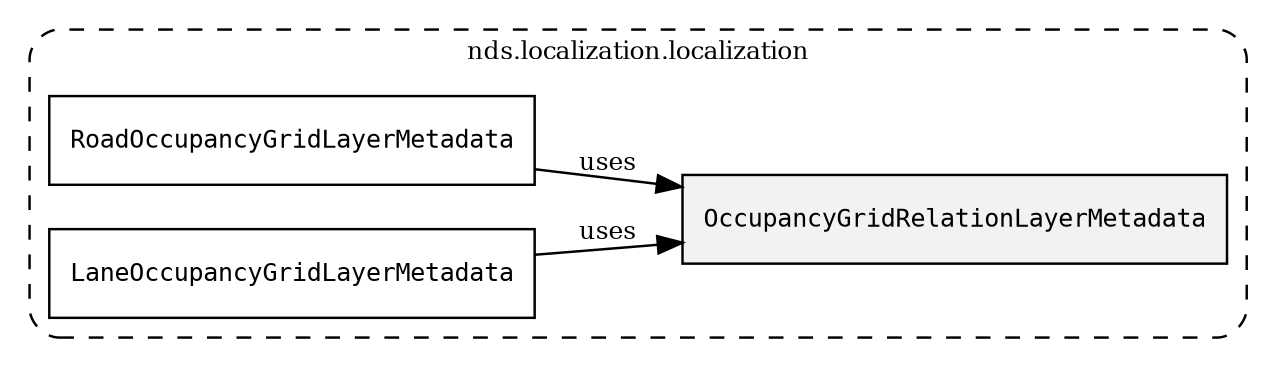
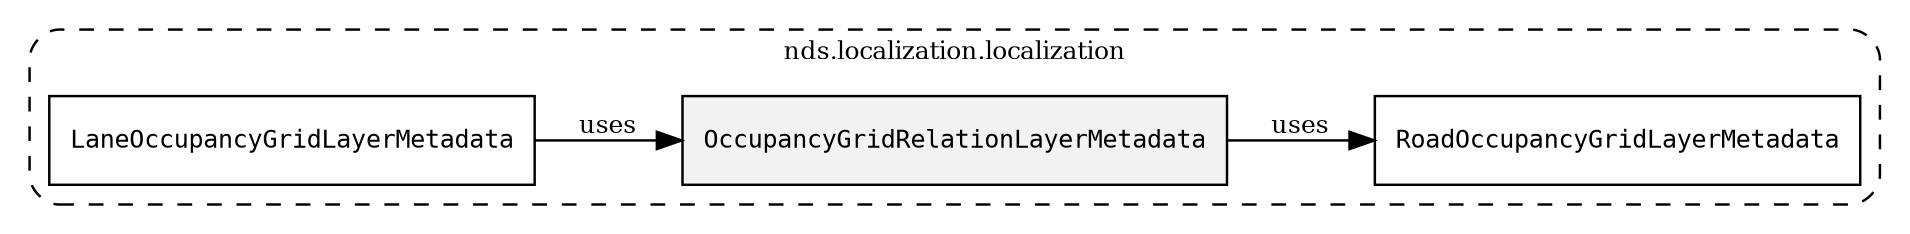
edge "RoadOccupancyGridLayerMetadata" -> "OccupancyGridRelationLayerMetadata": reversed
